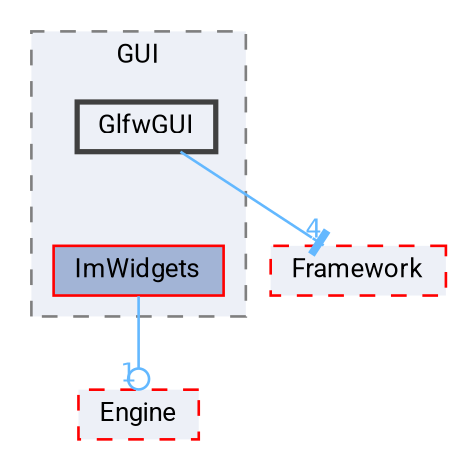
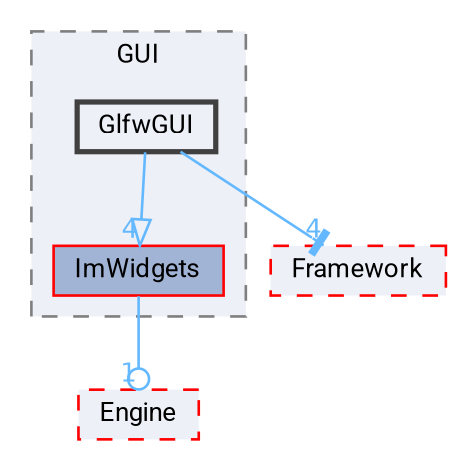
edge "GlfwGUI" -> "ImWidgets": added
